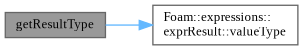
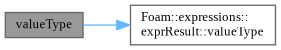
node "getResultType": label "getResultType" -> "valueType"
